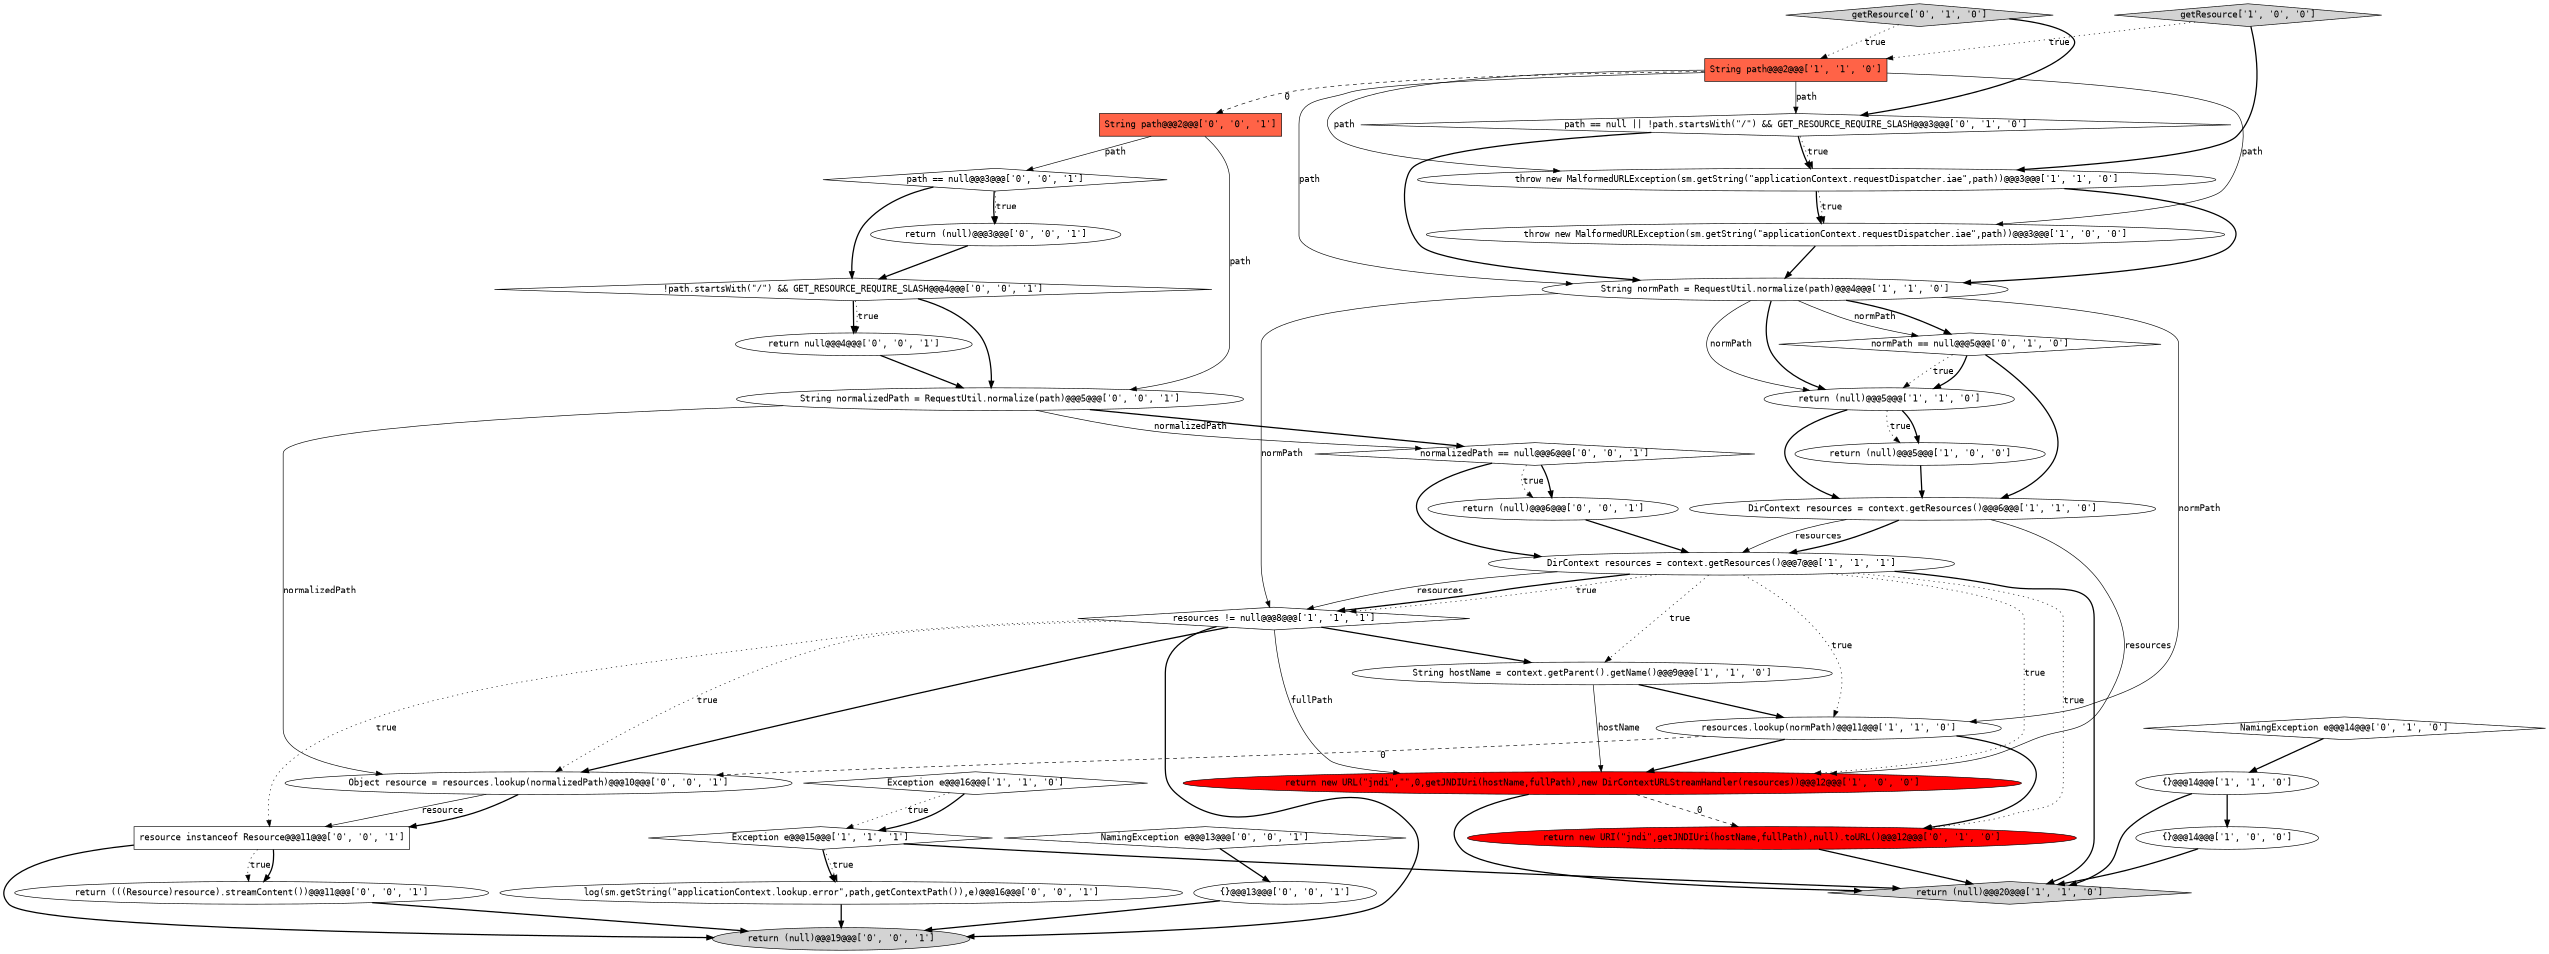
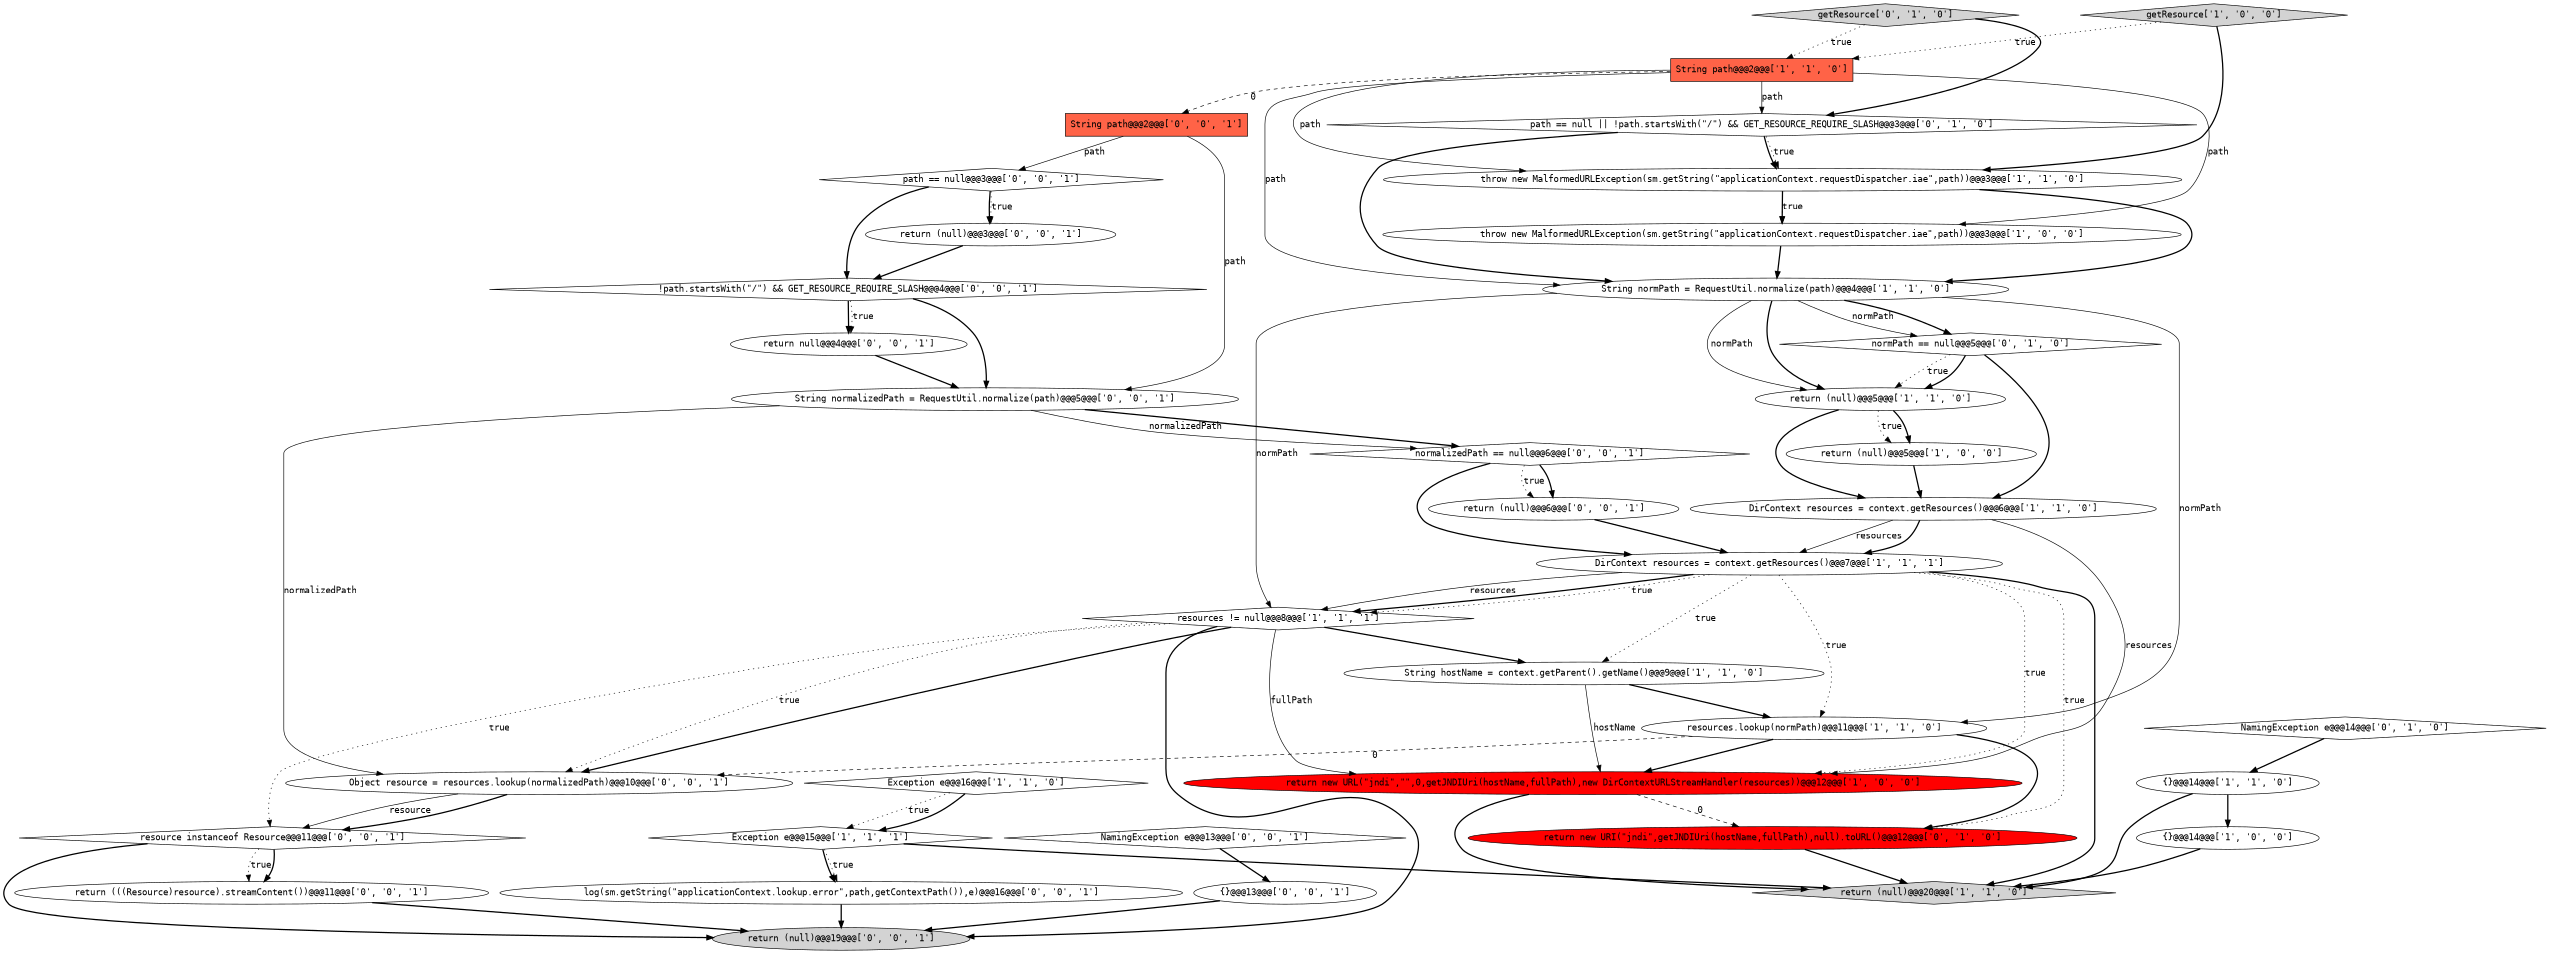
node "resource instanceof Resource@@@11@@@['0', '0', '1']": shape box -> diamond
